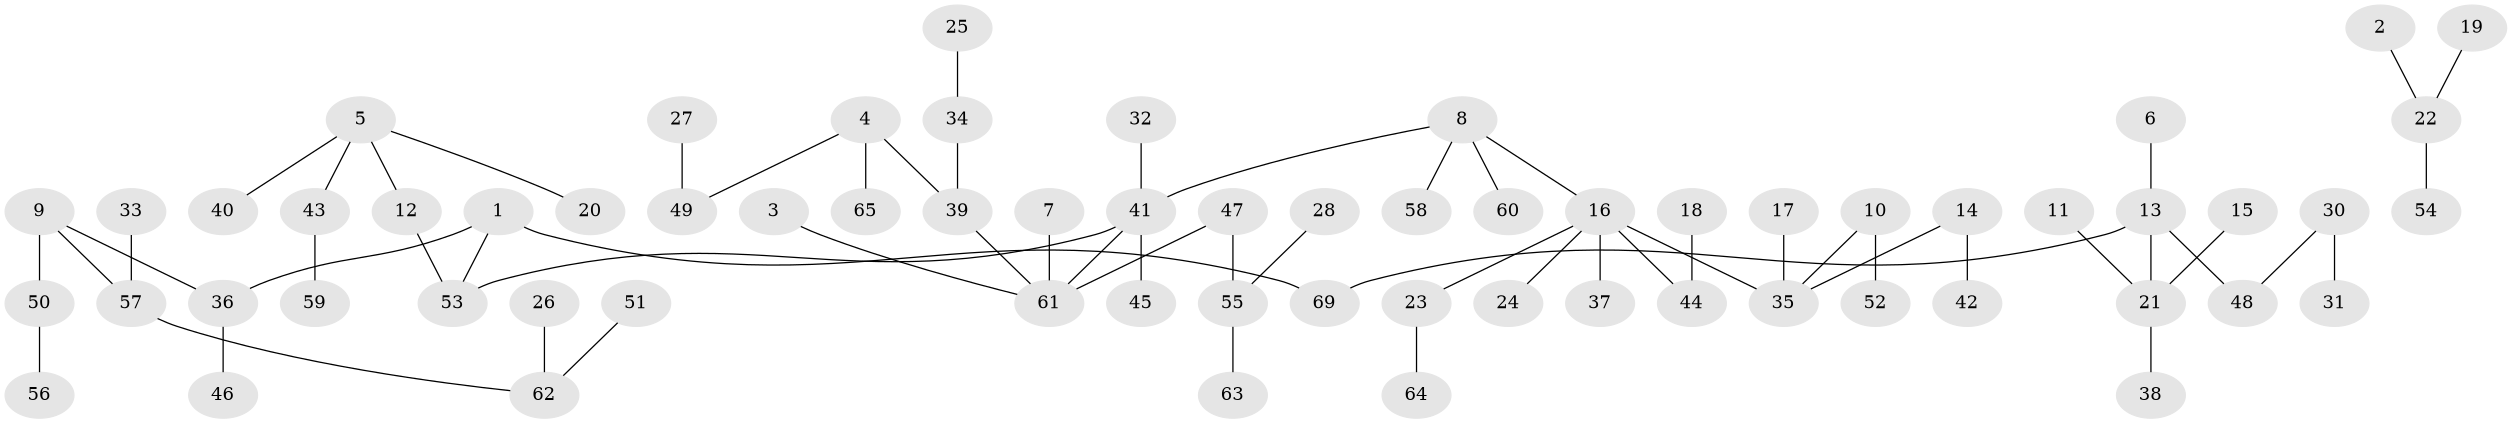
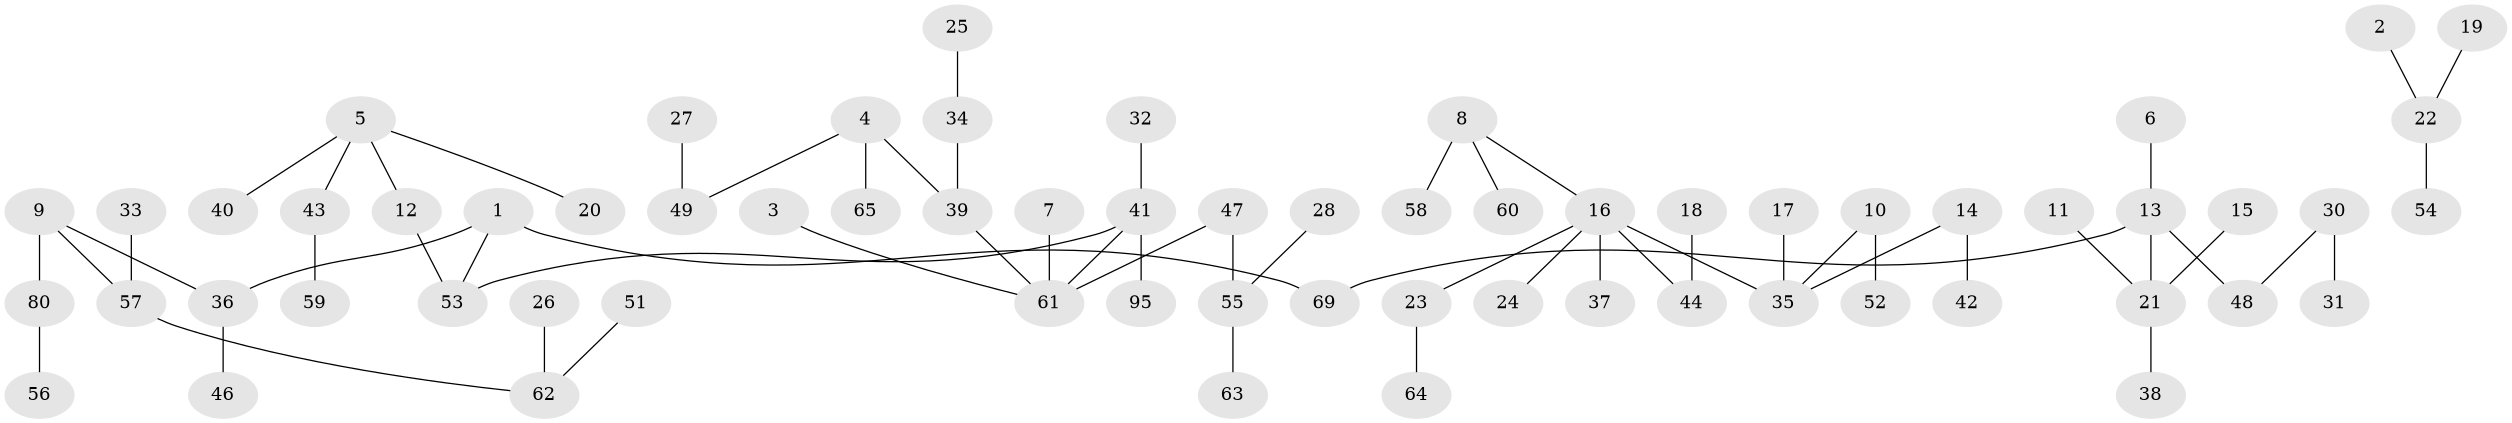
edge "8" -- "41": removed
node "50": label "50" -> "80"
node "45": label "45" -> "95"
